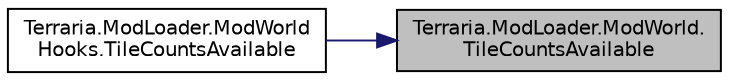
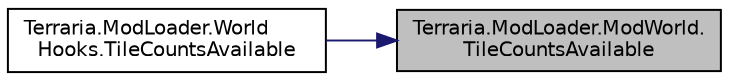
node "Terraria.ModLoader.ModWorld Hooks.TileCountsAvailable": label "Terraria.ModLoader.ModWorld Hooks.TileCountsAvailable" -> "Terraria.ModLoader.World Hooks.TileCountsAvailable"
